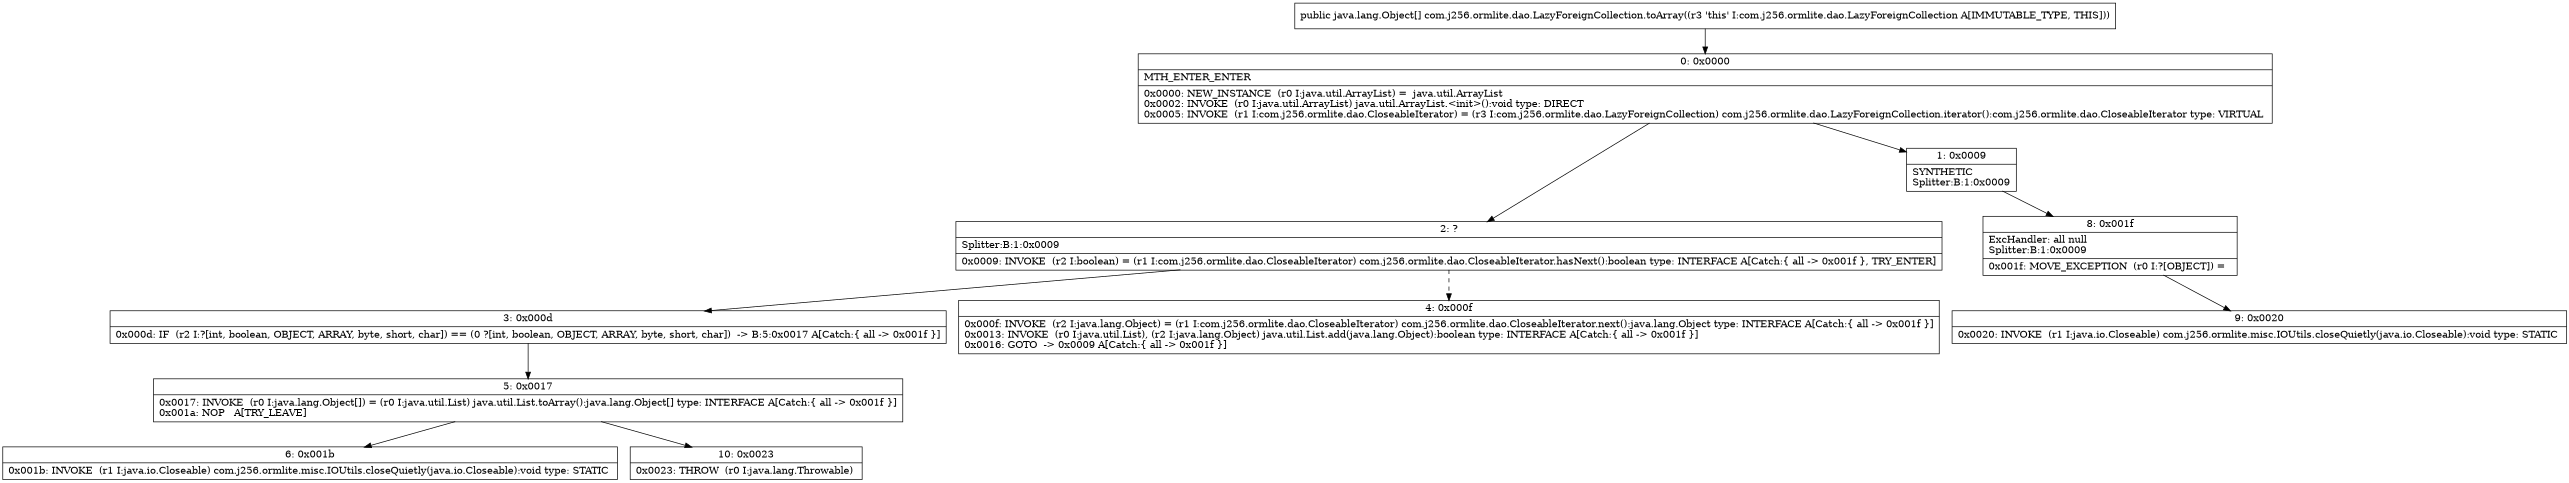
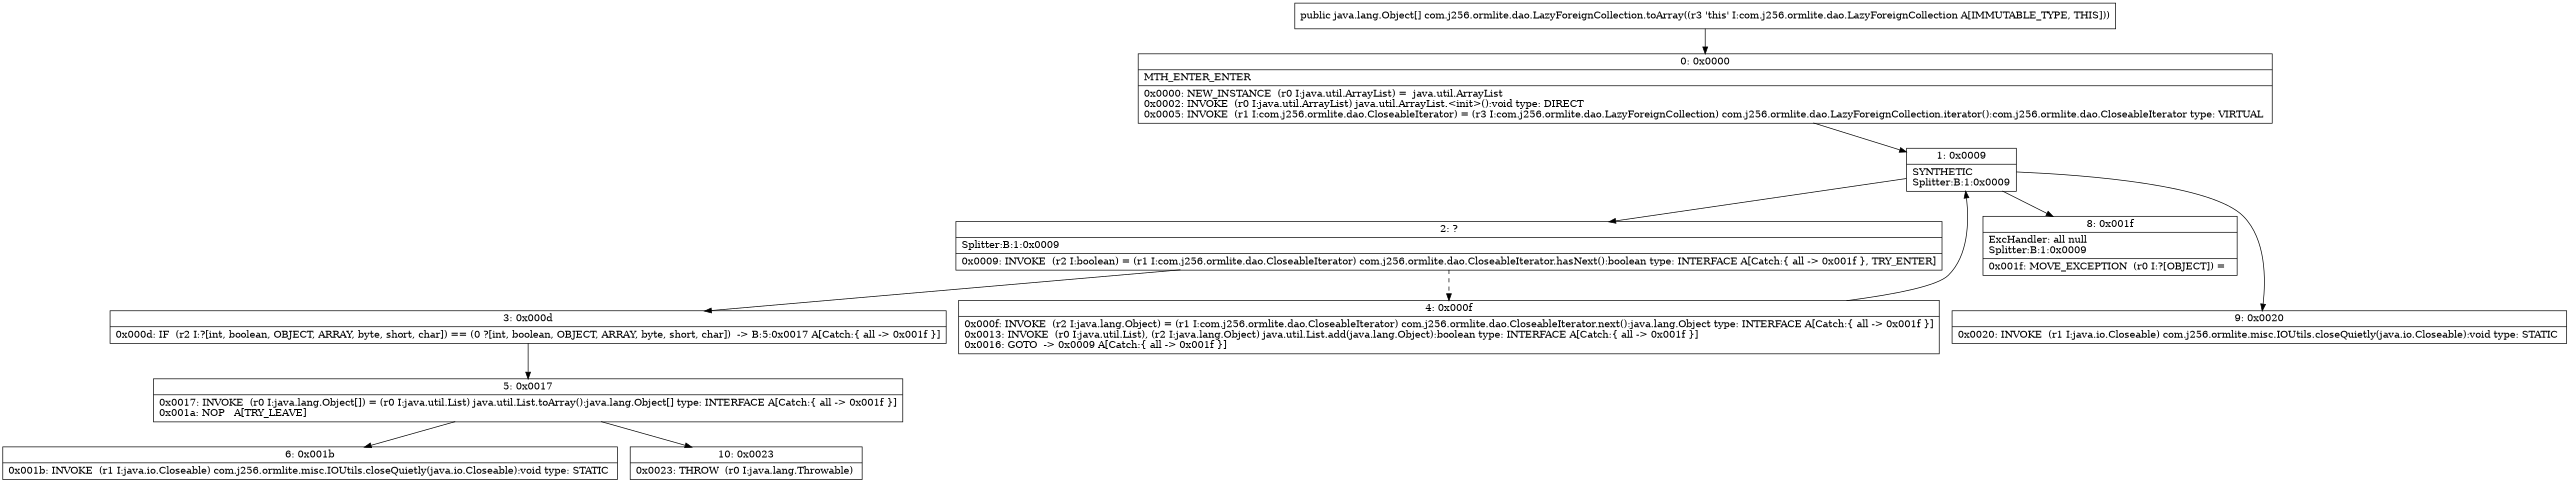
edge "0: 0x0000" -> "2: ?": now "1: 0x0009" -> "2: ?"
edge "4: 0x000f" -> "1: 0x0009": added
edge "8: 0x001f" -> "9: 0x0020": now "1: 0x0009" -> "9: 0x0020"
